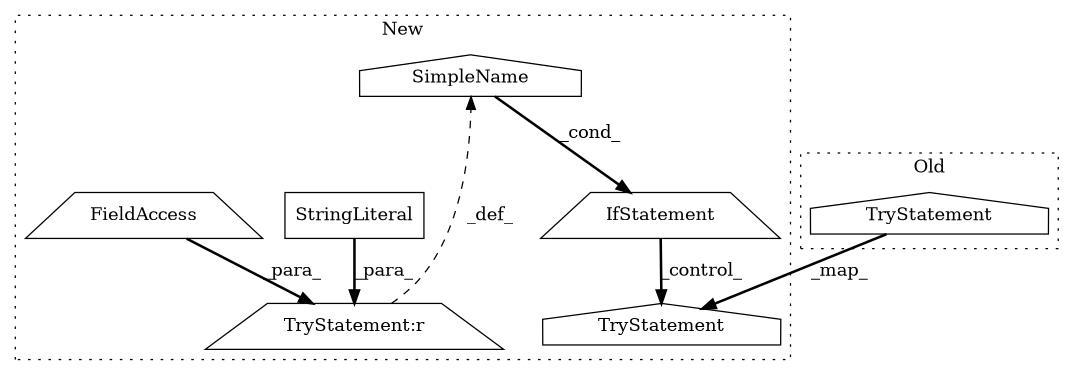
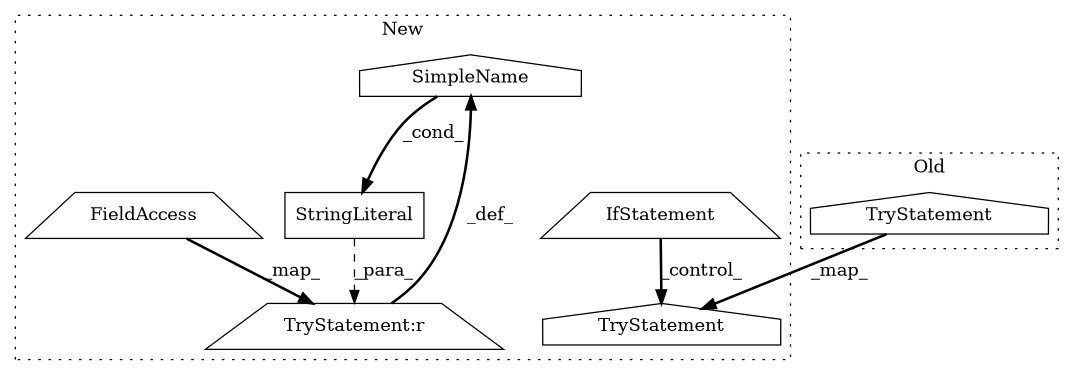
edge "SimpleName" -> "IfStatement": now "SimpleName" -> "StringLiteral"
edge "TryStatement:r" -> "SimpleName": style dashed -> bold
edge "StringLiteral" -> "TryStatement:r": style bold -> dashed
edge "FieldAccess" -> "TryStatement:r": label "_para_" -> "_map_"
